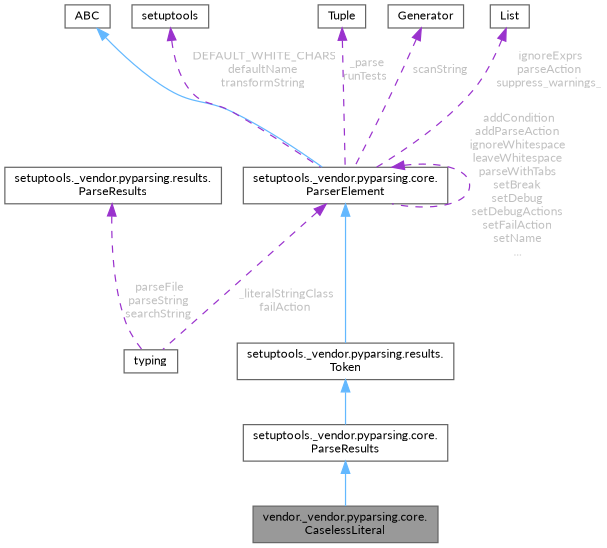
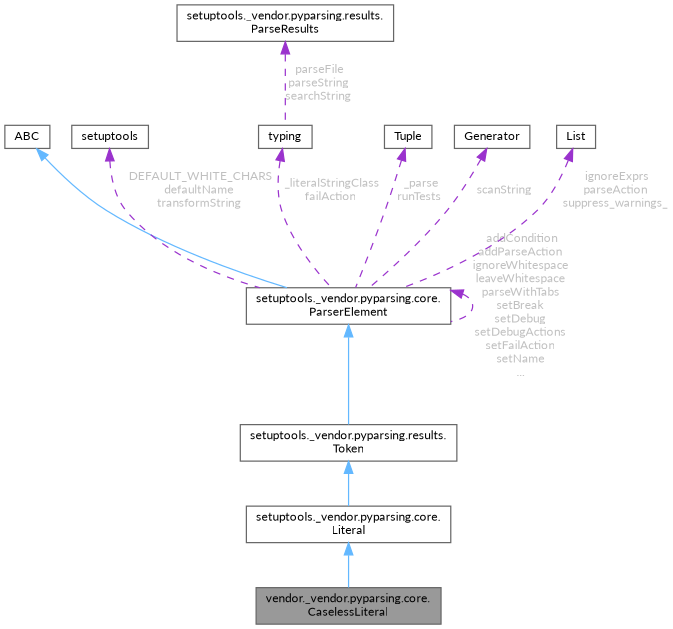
edge "typing" -> "setuptools._vendor.pyparsing.core. ParserElement": reversed
node "setuptools._vendor.pyparsing.core. ParseResults": label "setuptools._vendor.pyparsing.core. ParseResults" -> "setuptools._vendor.pyparsing.core. Literal"
